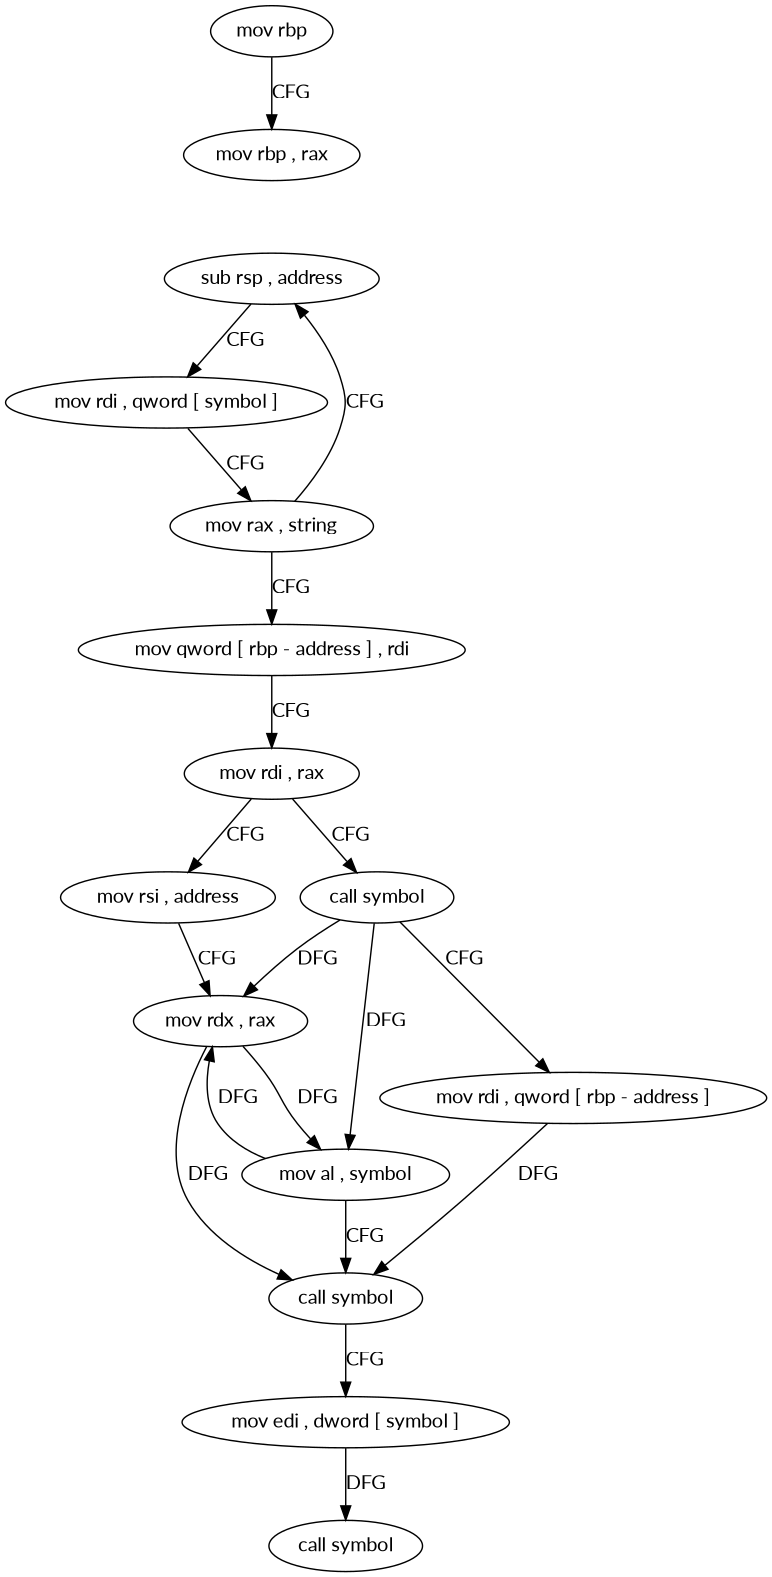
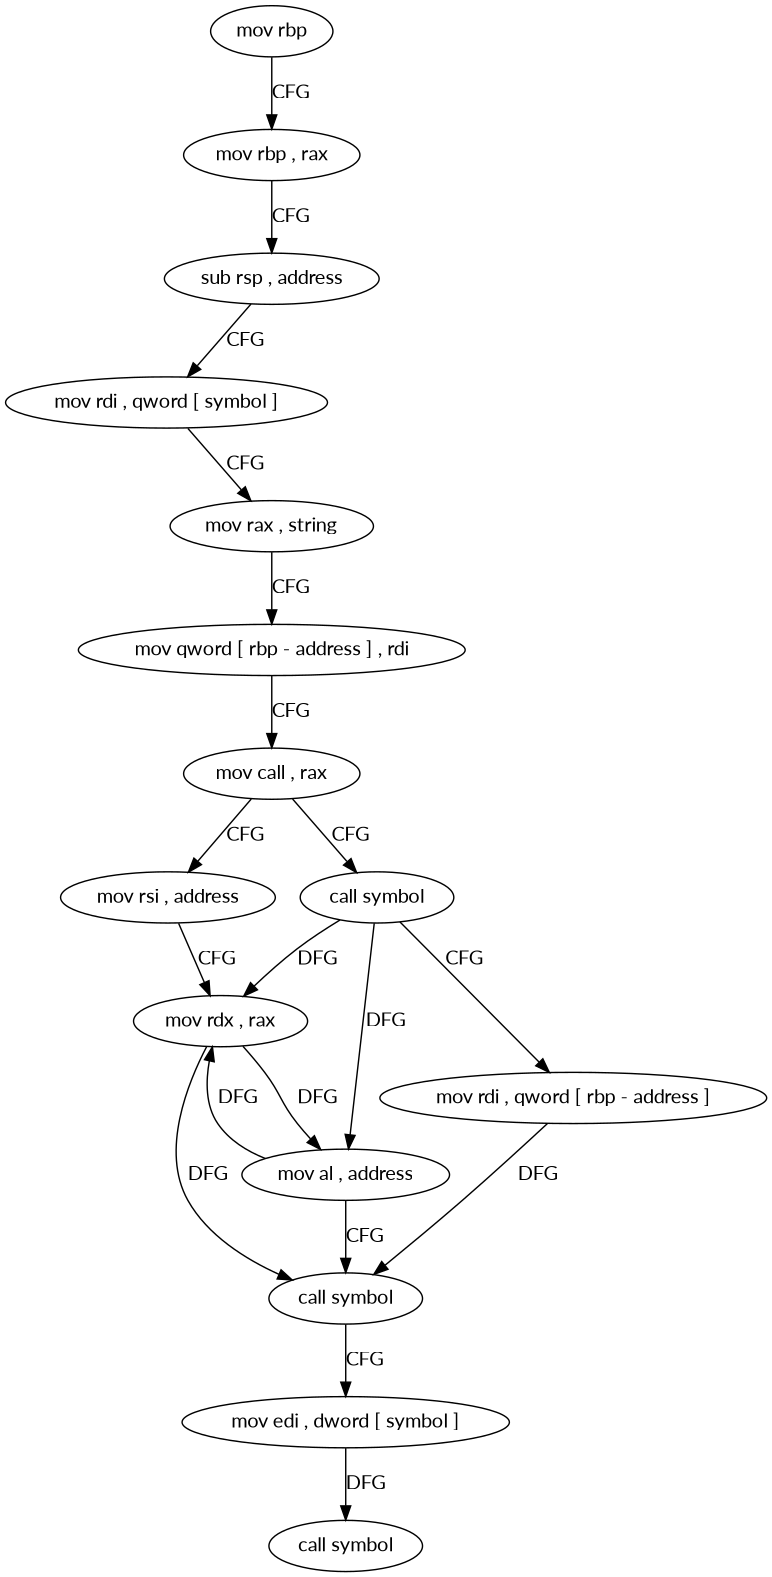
edge "mov rax , string" -> "sub rsp , address": now "mov rbp , rax" -> "sub rsp , address"
node "mov rdi , rax": label "mov rdi , rax" -> "mov call , rax"
node "mov al , symbol": label "mov al , symbol" -> "mov al , address"
